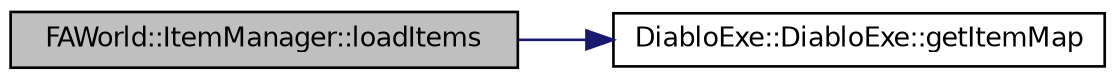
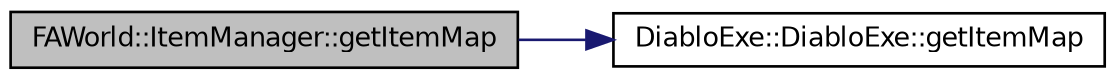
node "FAWorld::ItemManager::loadItems": label "FAWorld::ItemManager::loadItems" -> "FAWorld::ItemManager::getItemMap"
